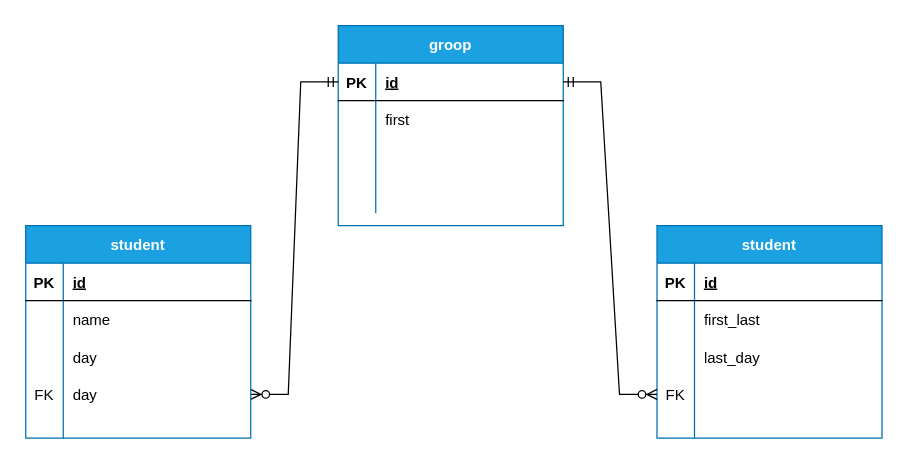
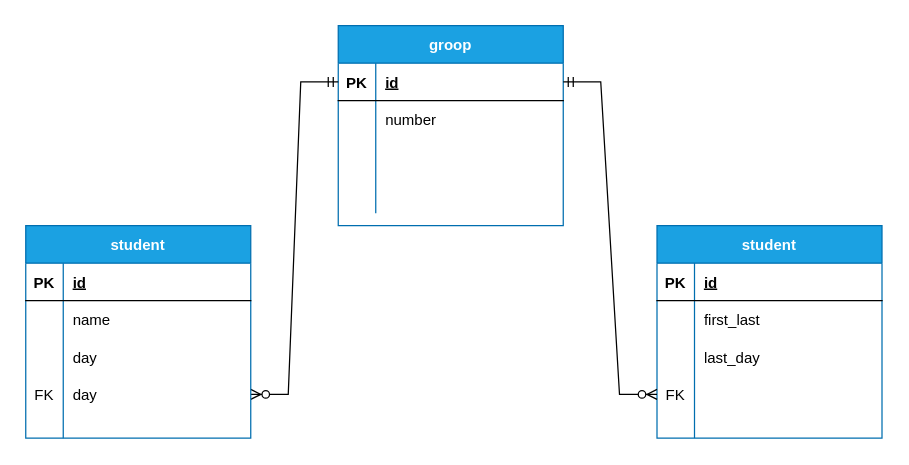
node "first": label "first" -> "number"
